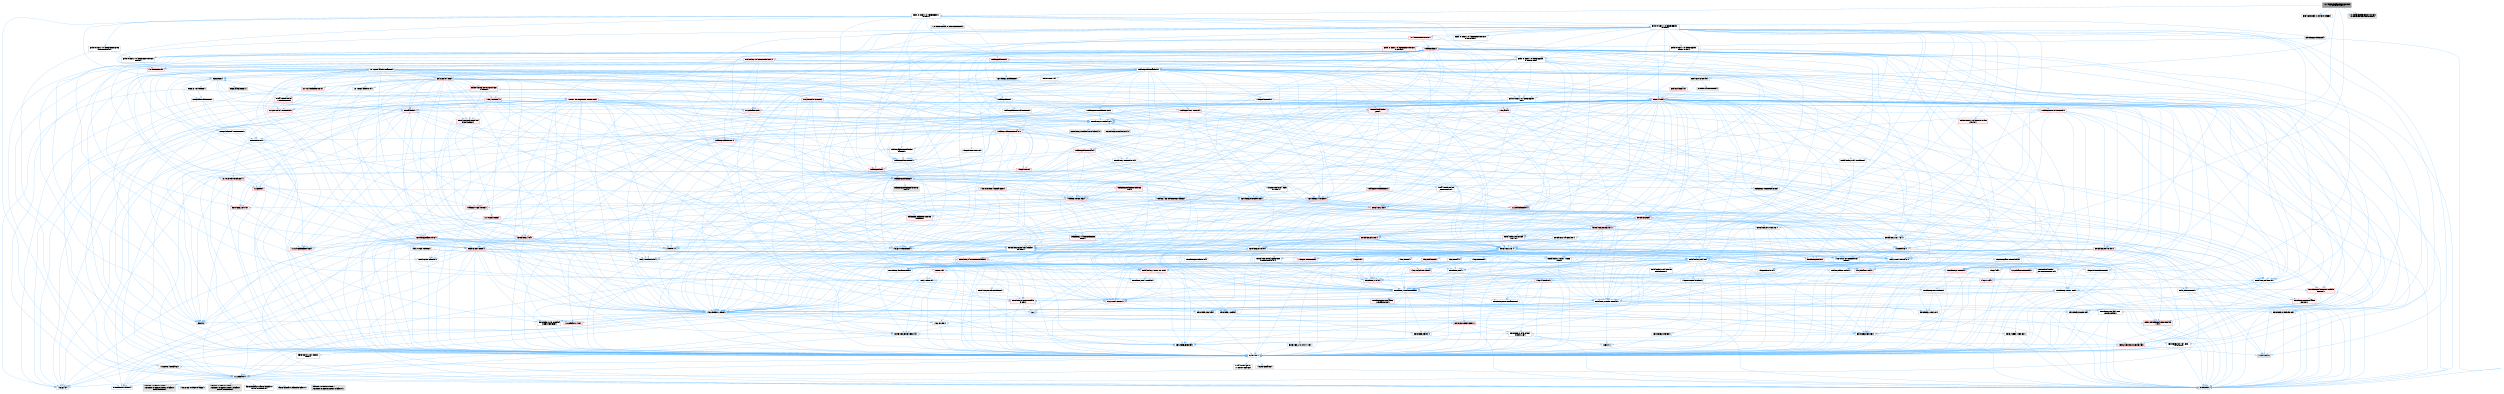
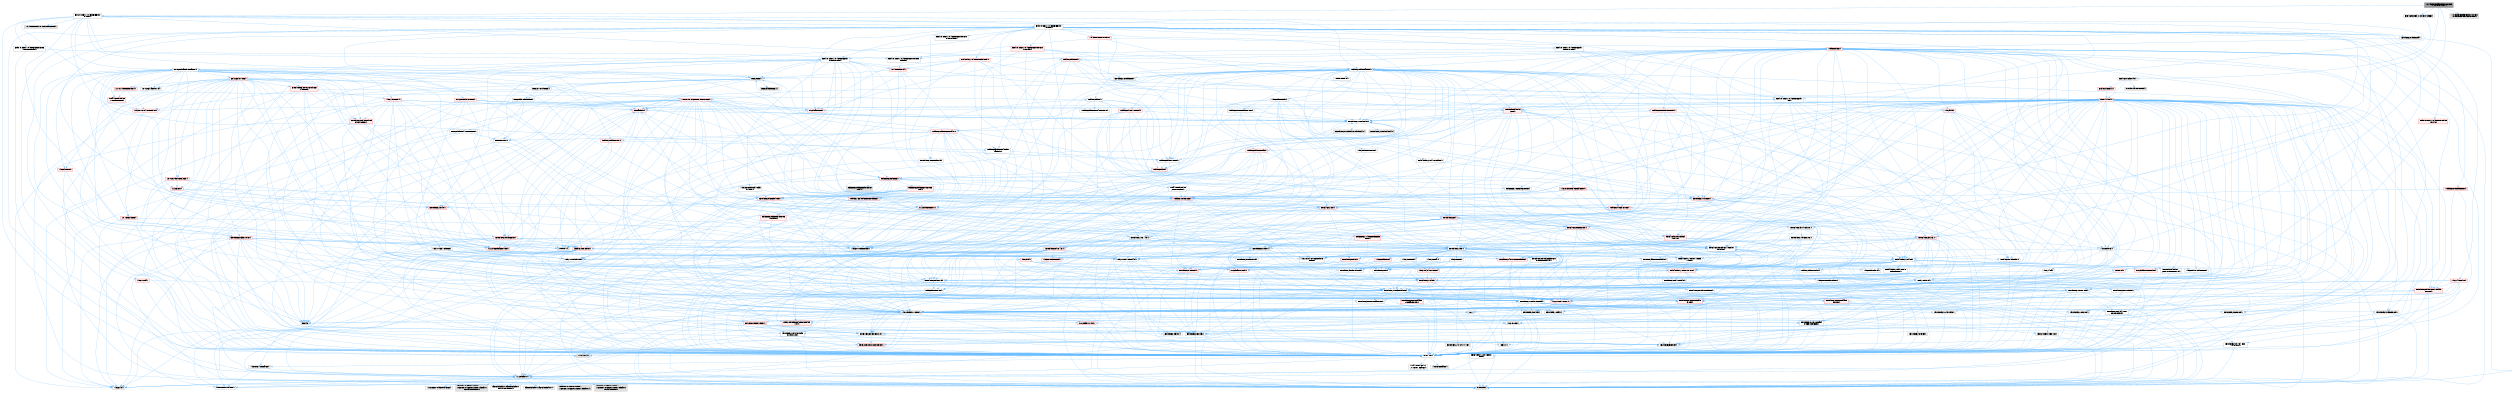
node "Containers/AllOf.h": label "Containers/AllOf.h" -> "Containers/LockFreeList.h"
node "Templates/IsArithmetic.h": added
